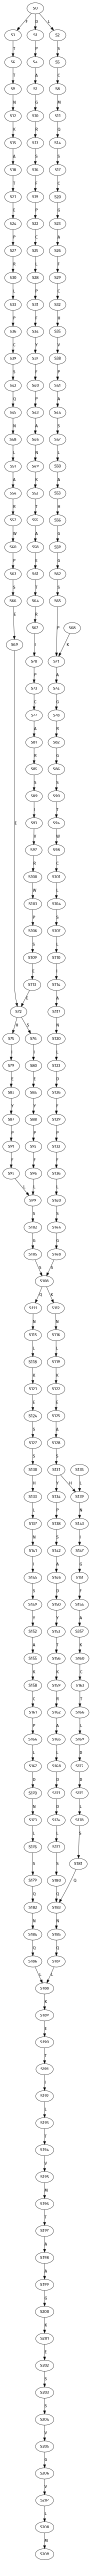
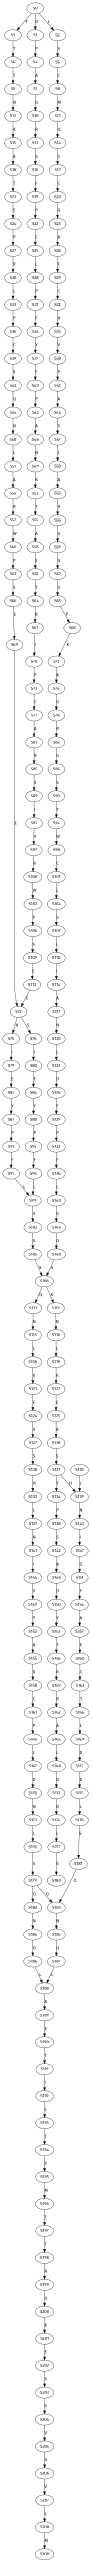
edge "S65" -> "S71": now "S65" -> "S68"
edge "S180" -> "S183": now "S179" -> "S183"
edge "S197" -> "S198": label "A" -> "T"
